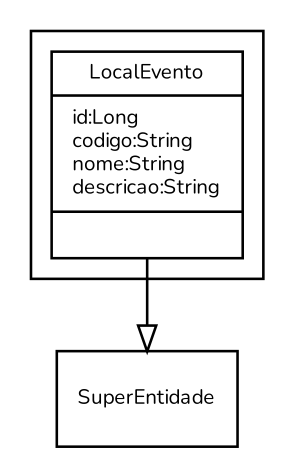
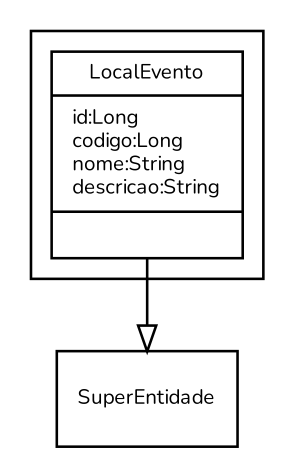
node "LocalEvento": text "codigo:String" -> "codigo:Long"
